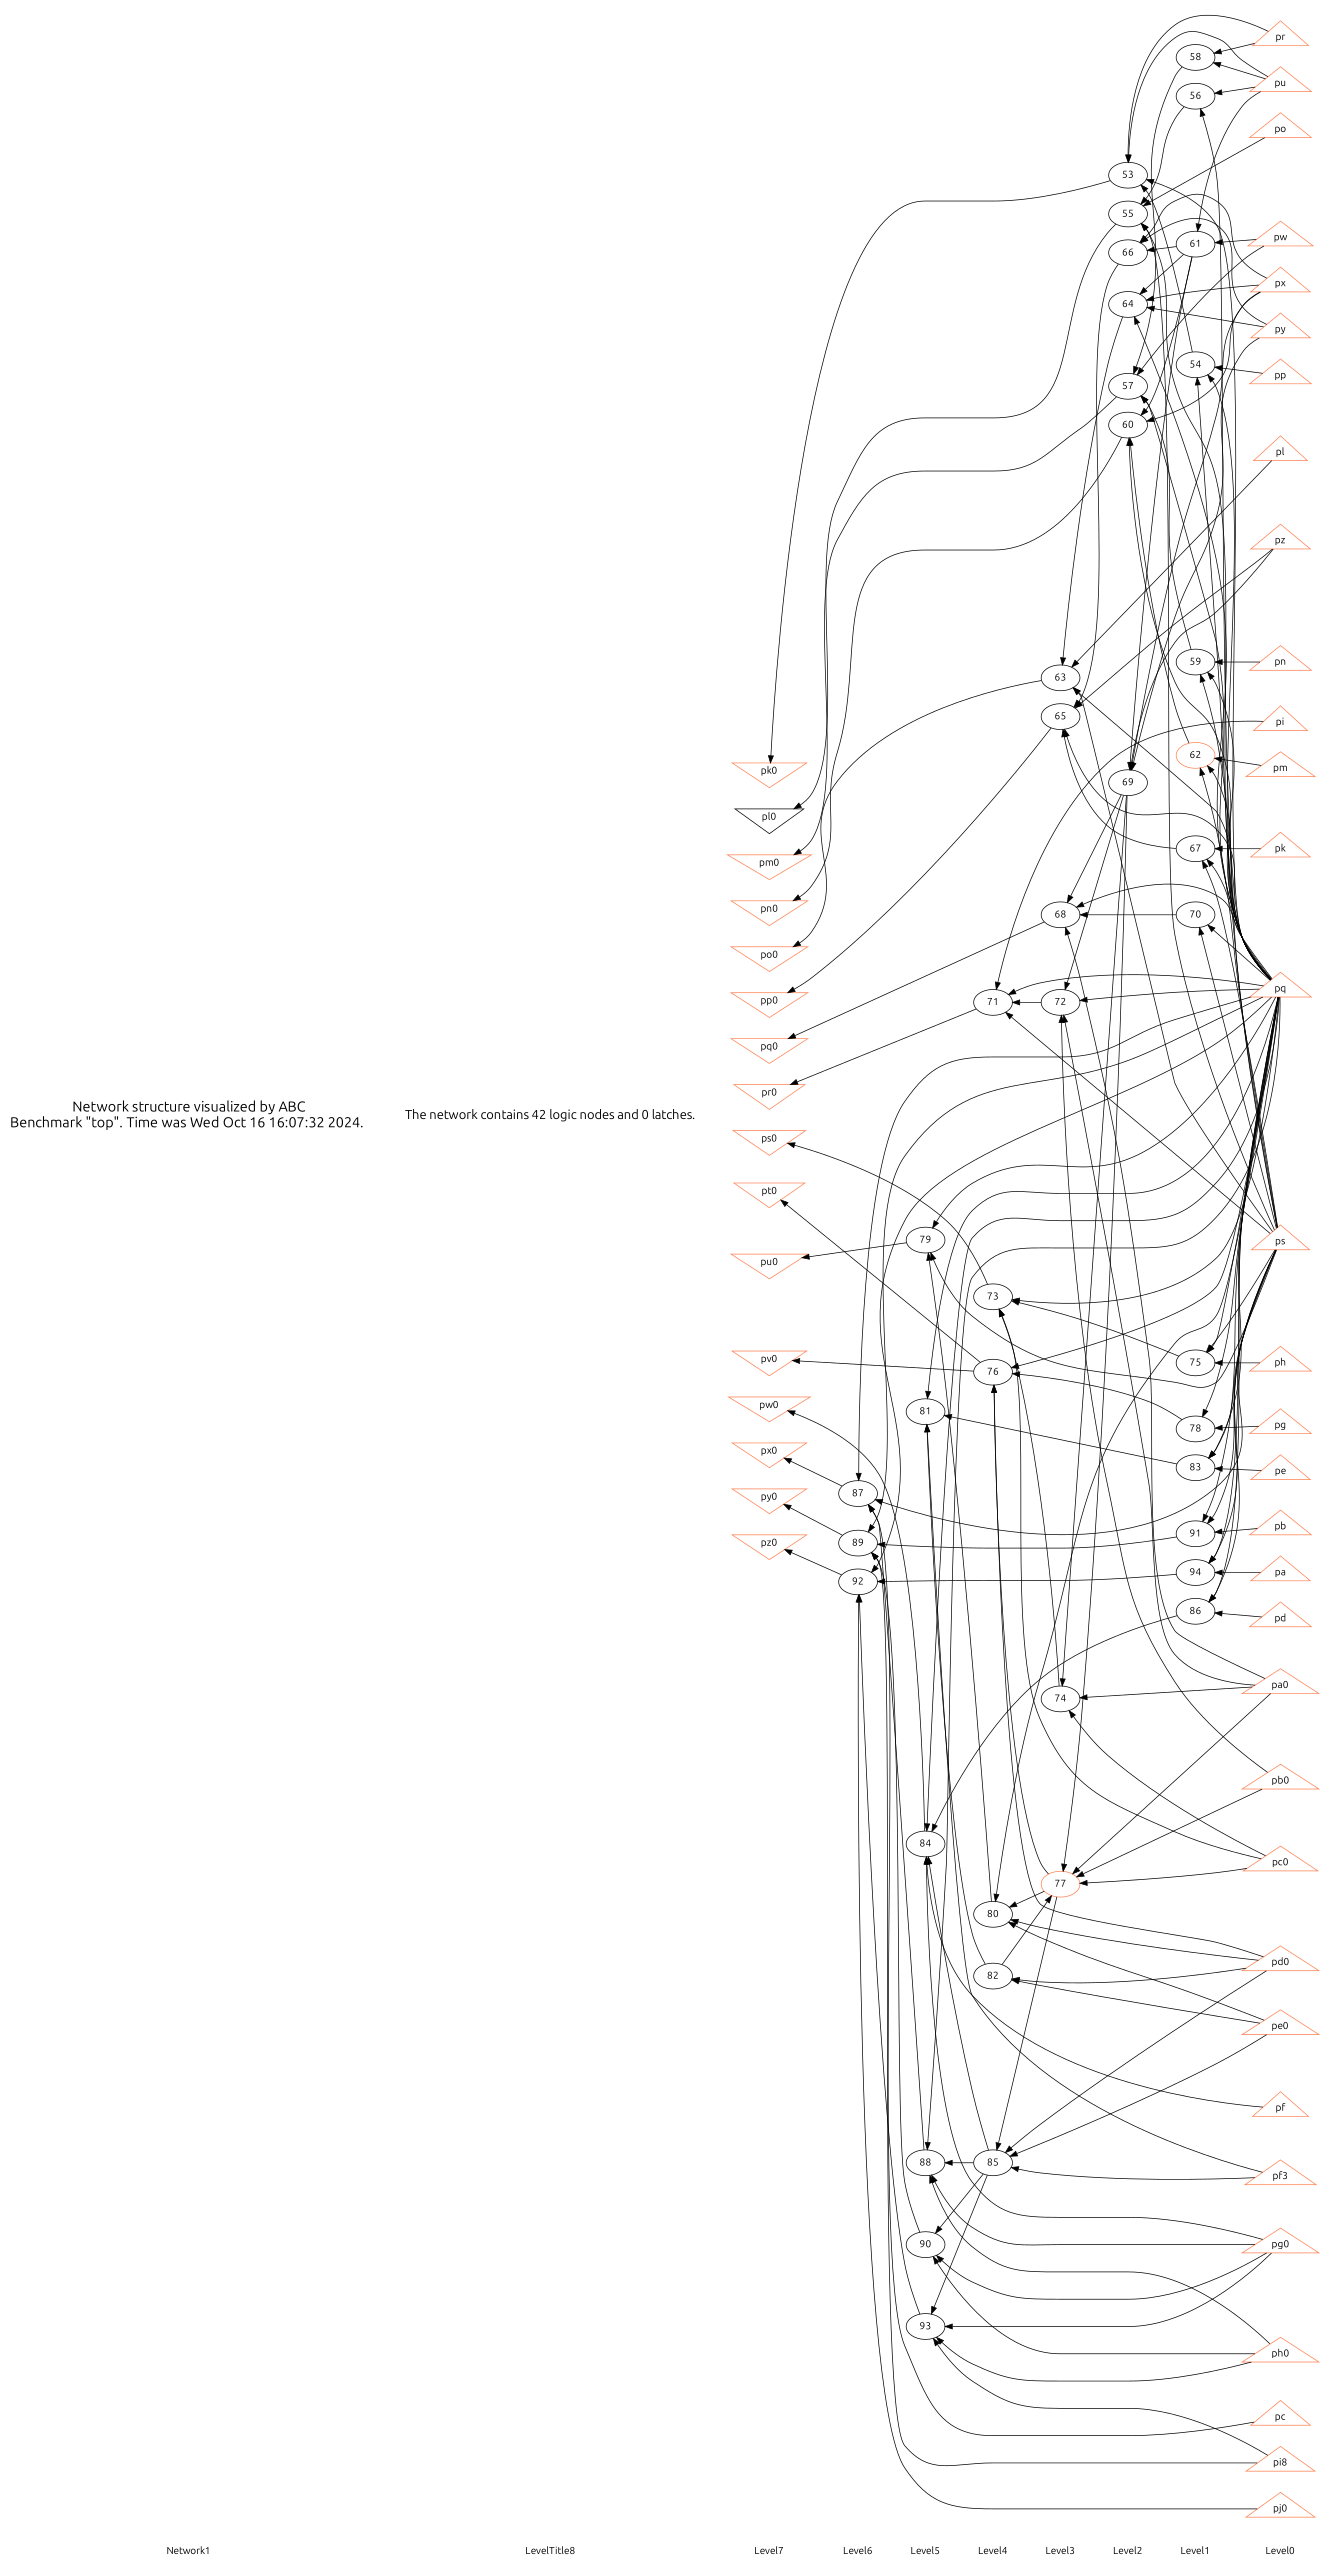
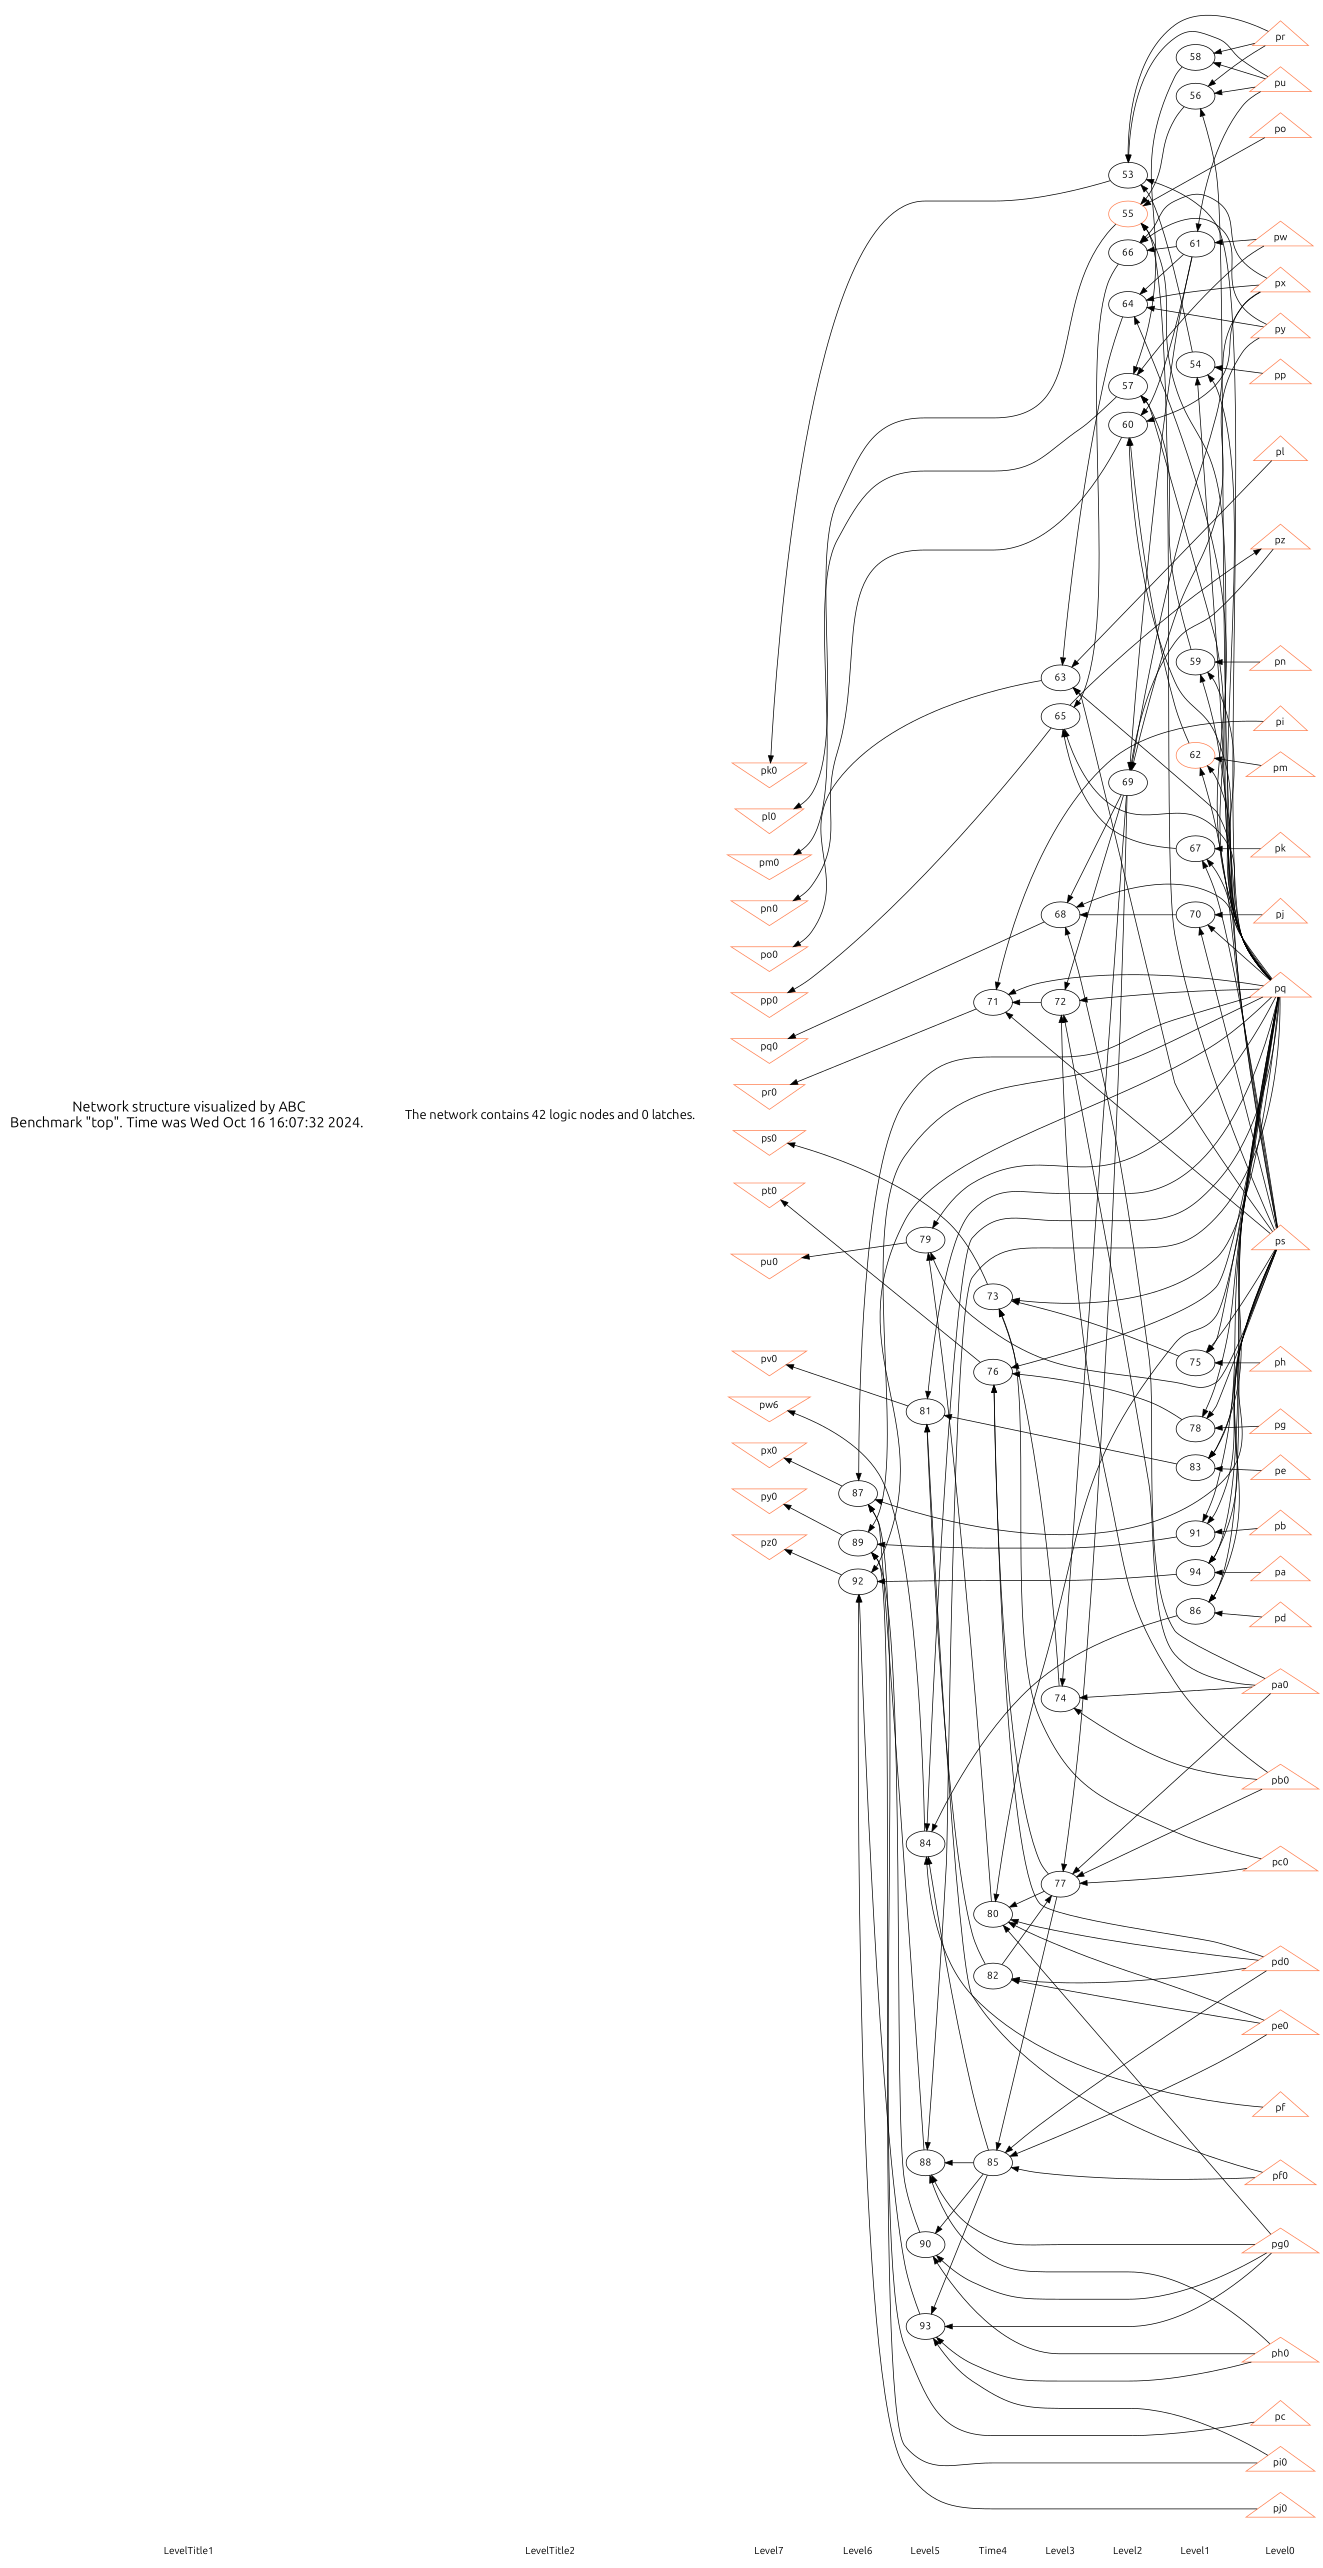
edge "pr" -> "56": added
node "55": color black -> coral
edge "pz" -> "65": reversed
node "pl0": color black -> coral
node "pj": added
edge "76" -> "pv0": now "81" -> "pv0"
edge "ps" -> "78": added
node "pw0": label "pw0" -> "pw6"
edge "pc0" -> "74": now "pb0" -> "74"
node "77": color coral -> black
edge "pg0" -> "84": now "pg0" -> "80"
node "pf3": label "pf3" -> "pf0"
node "pi8": label "pi8" -> "pi0"
node "Network1": label "Network1" -> "LevelTitle1"
node "LevelTitle8": label "LevelTitle8" -> "LevelTitle2"
node "Level4": label "Level4" -> "Time4"
